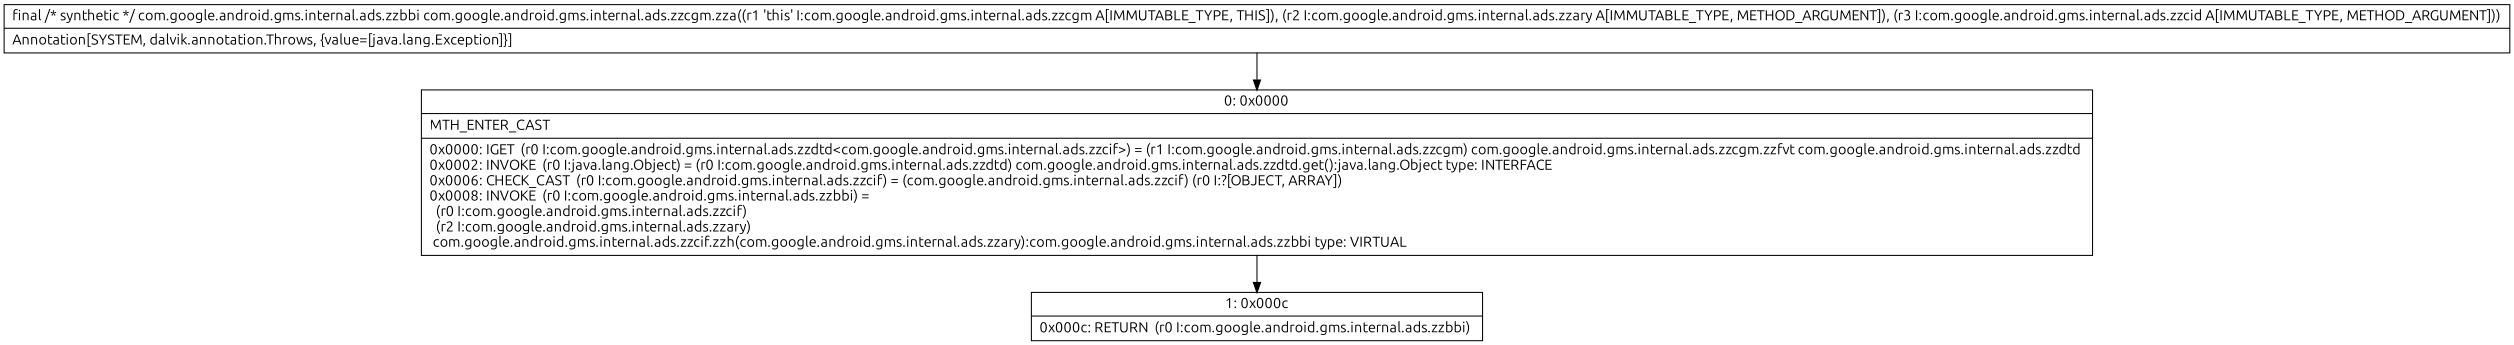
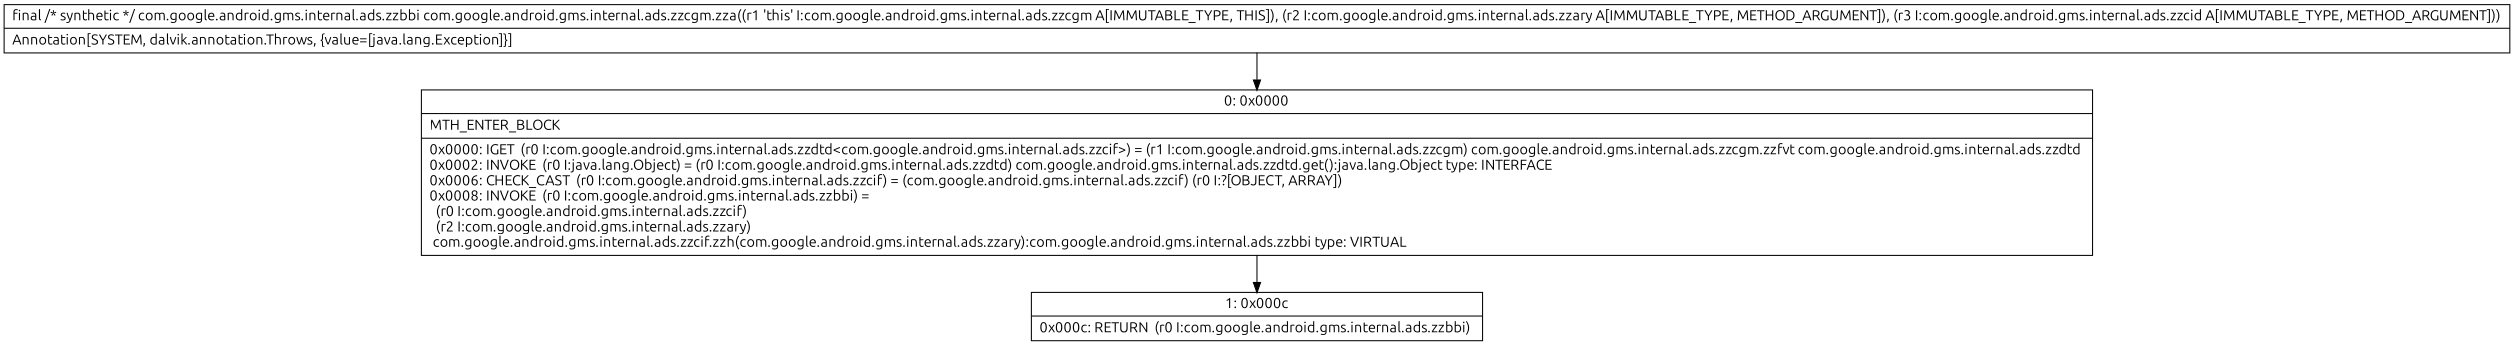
node "0: 0x0000": text "MTH_ENTER_CAST" -> "MTH_ENTER_BLOCK"
